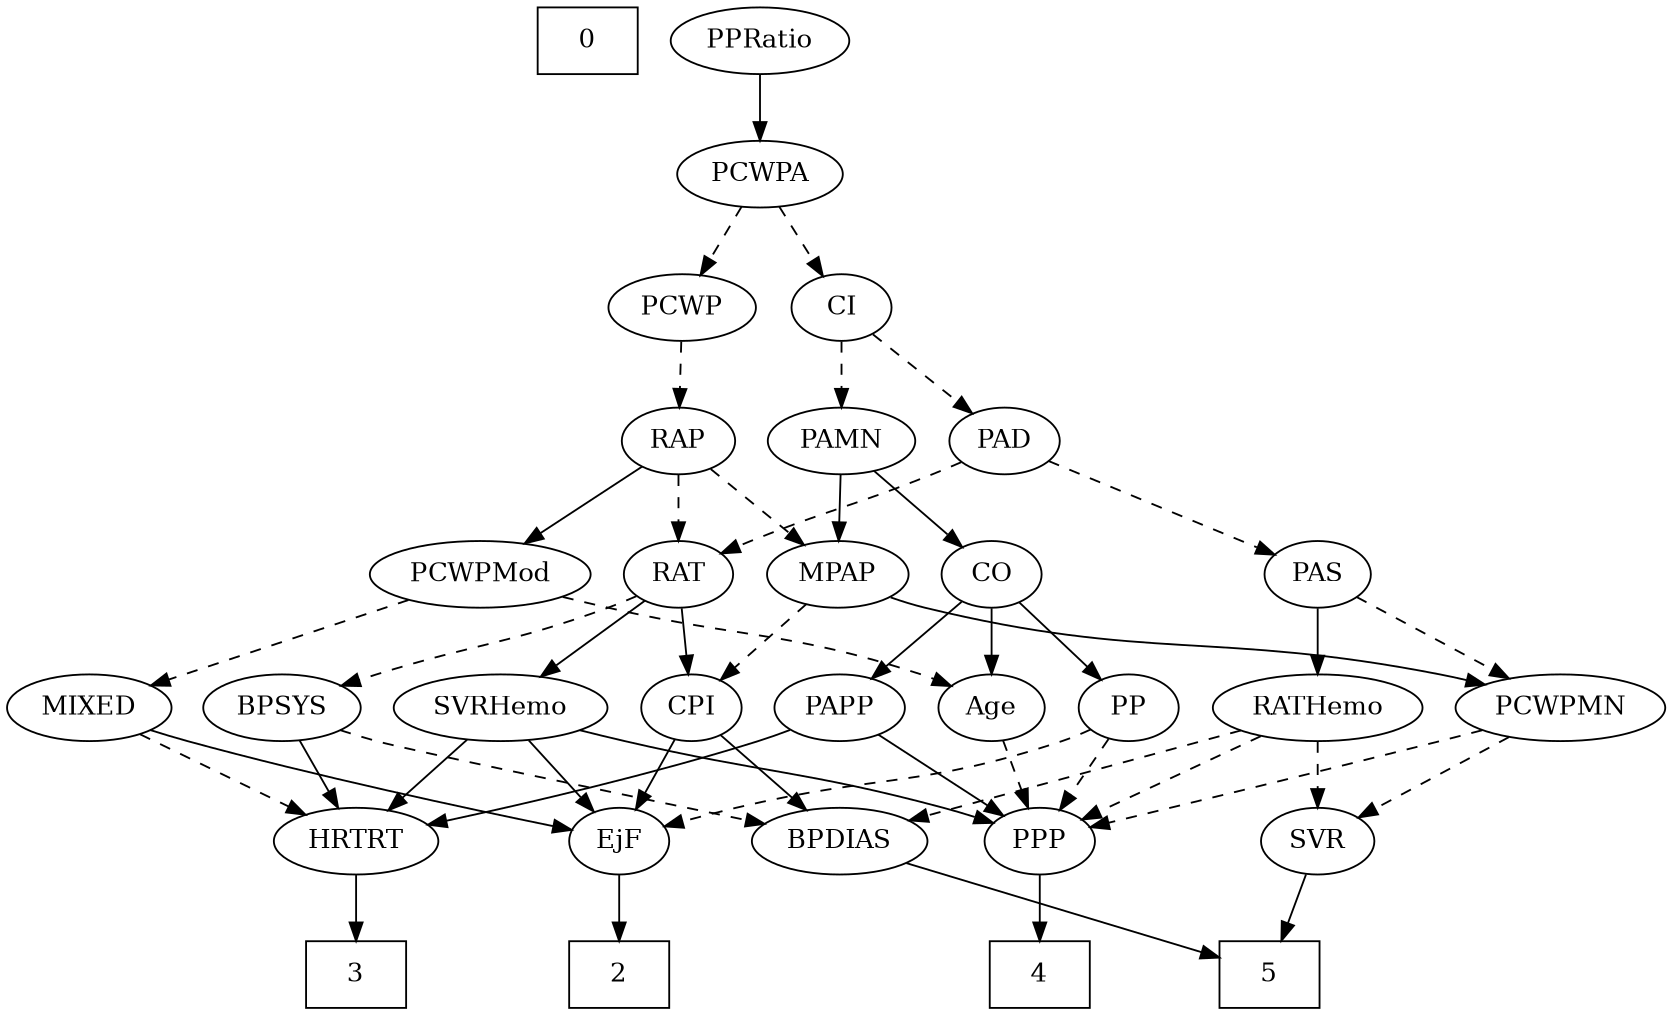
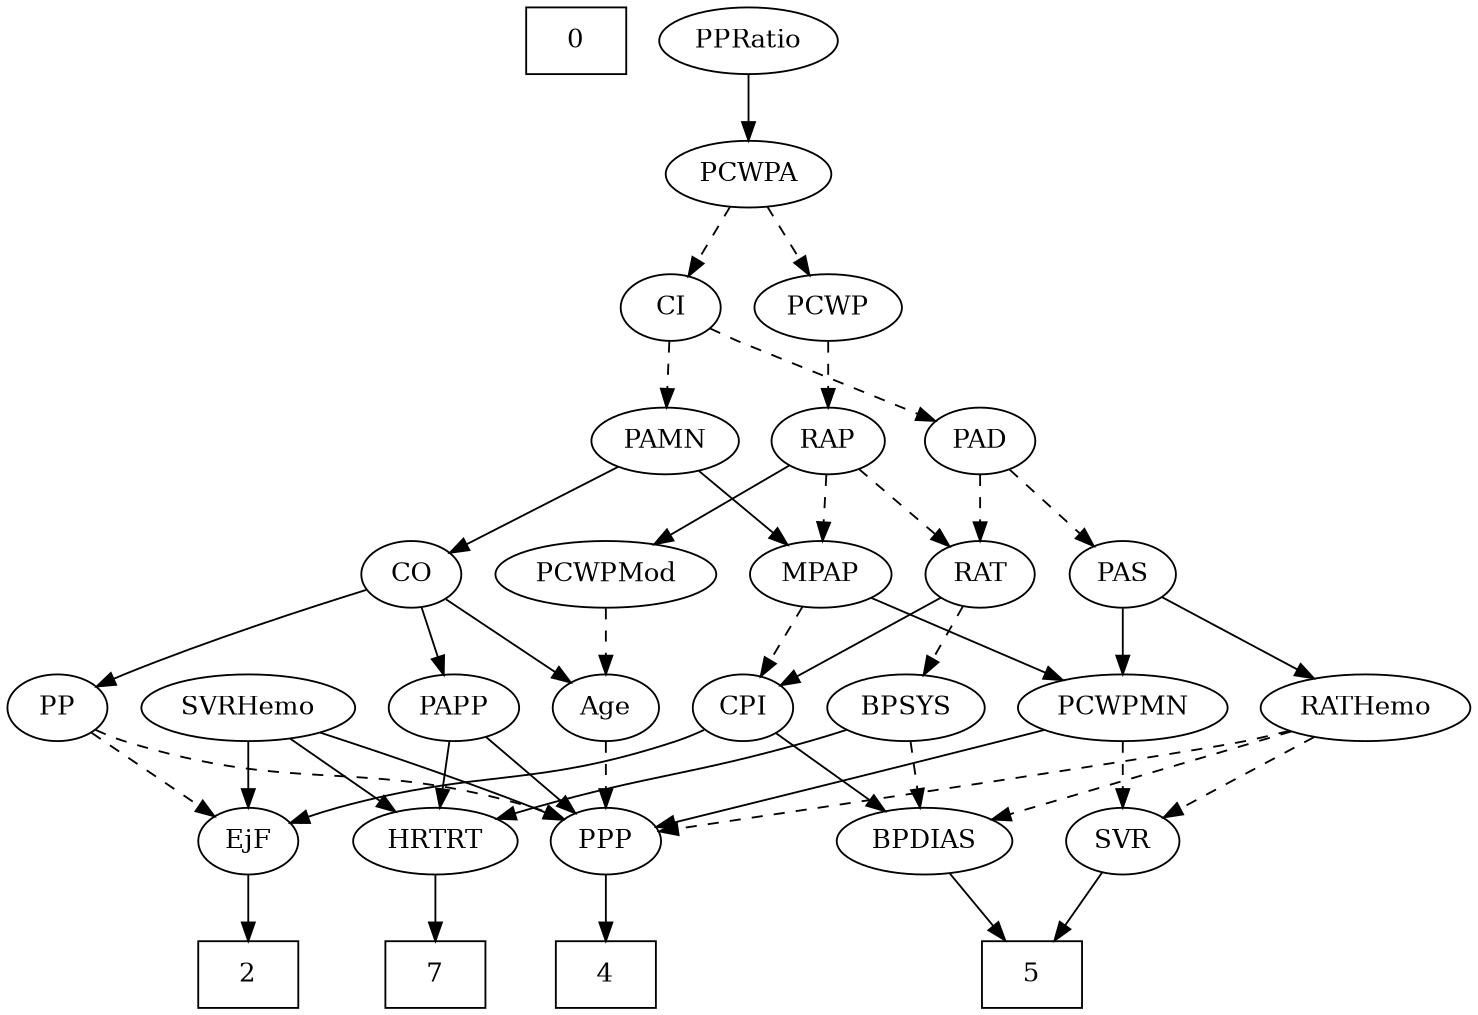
edge "RAT" -> "SVRHemo": removed
edge "PAS" -> "PCWPMN": style dashed -> solid
node "MIXED": removed
edge "PCWPMN" -> "PPP": style dashed -> solid
node "3": label "3" -> "7"
